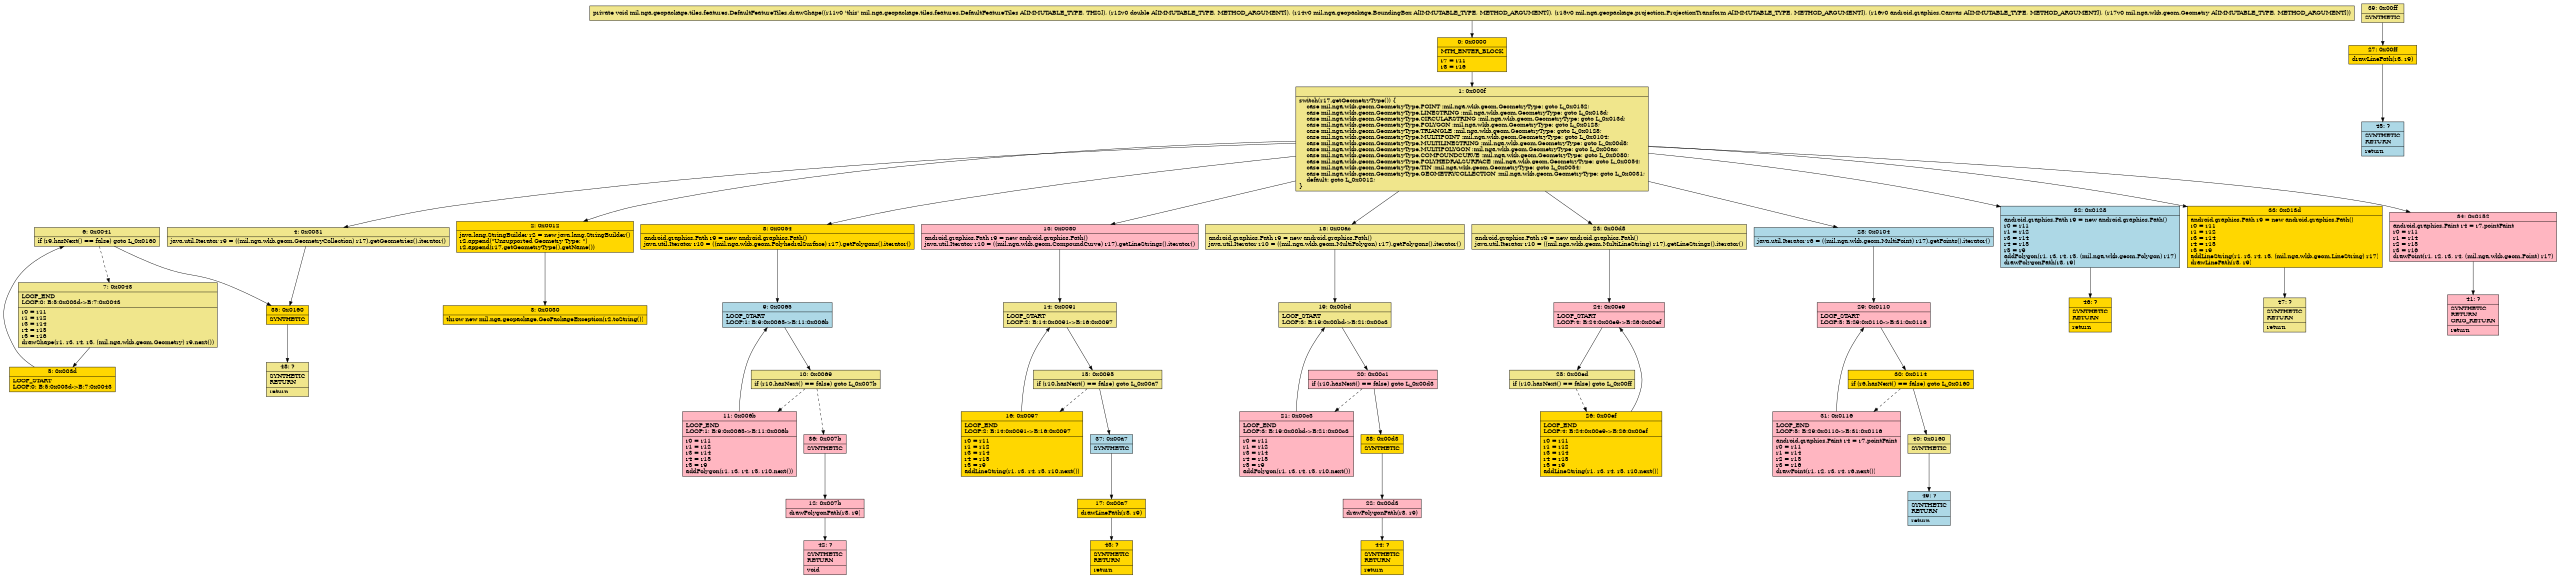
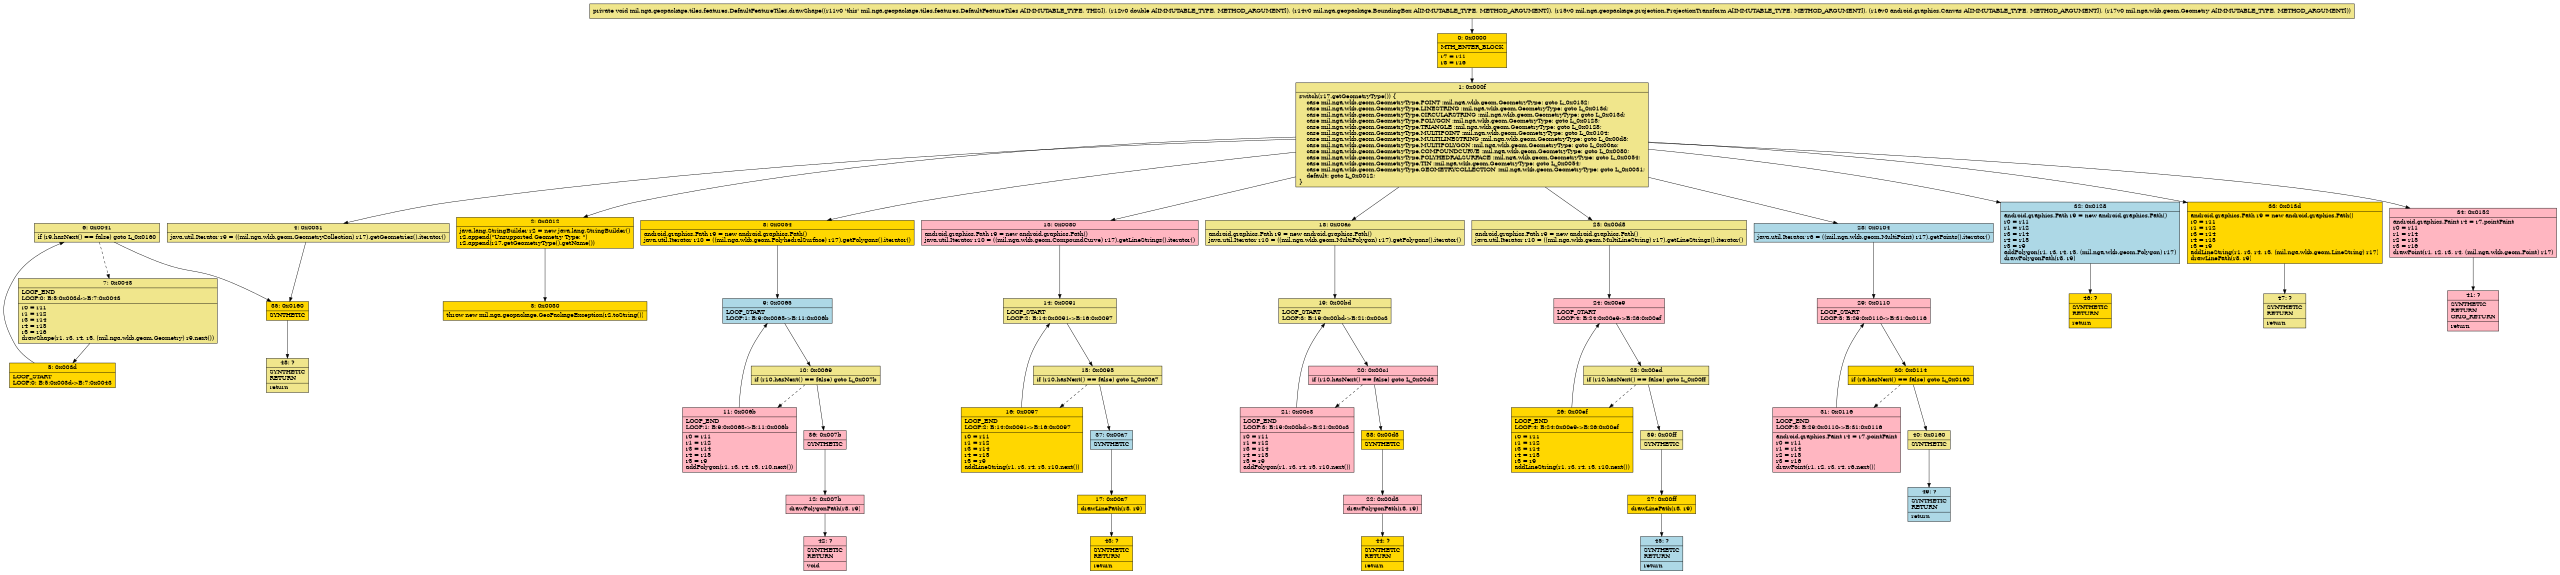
edge "25: 0x00ed" -> "39: 0x00ff": added
edge "10: 0x0069" -> "36: 0x007b": style dashed -> solid
